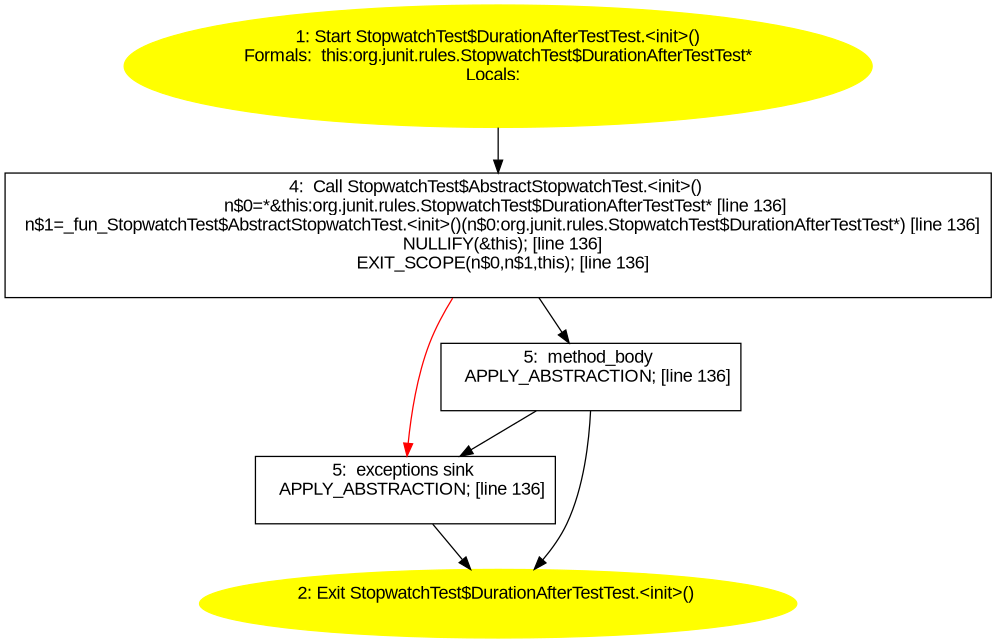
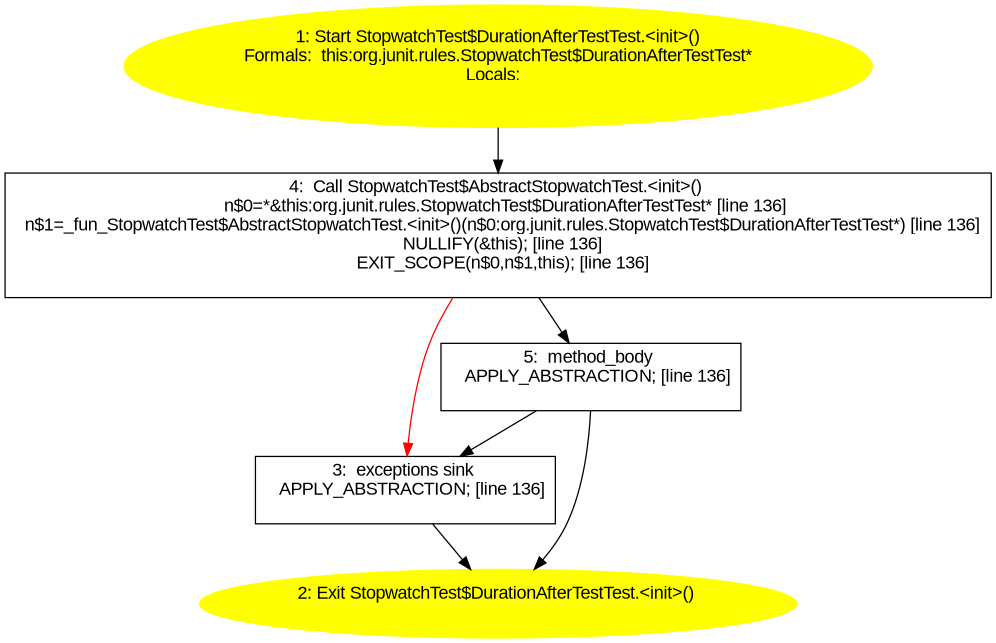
node "5:  exceptions sink APPLY_ABSTRACTION; [line 136]": label "5:  exceptions sink APPLY_ABSTRACTION; [line 136]" -> "3:  exceptions sink APPLY_ABSTRACTION; [line 136]"
